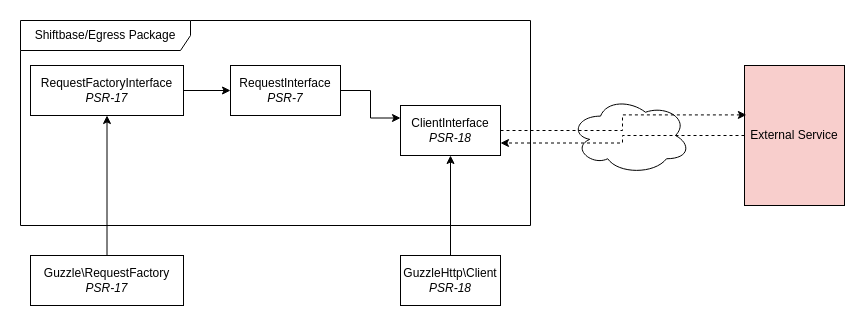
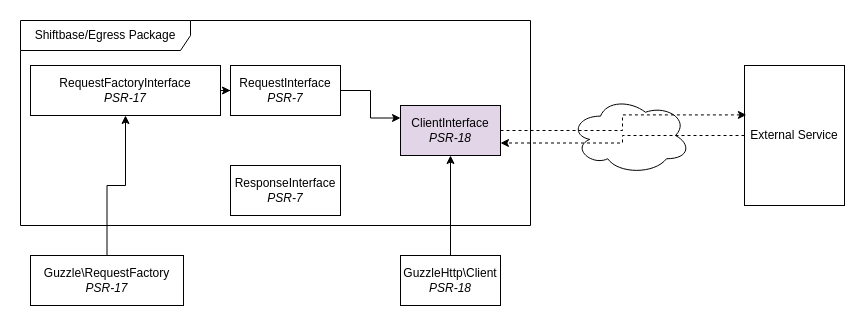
node "RequestFactoryInterface PSR-17": size 153x50 -> 190x50
node "ClientInterface PSR-18": fillcolor #ffffff -> #e1d5e7
node "External Service": fillcolor #f8cecc -> #ffffff
node "ResponseInterface PSR-7": added
